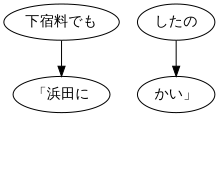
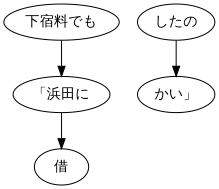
node "借": added
